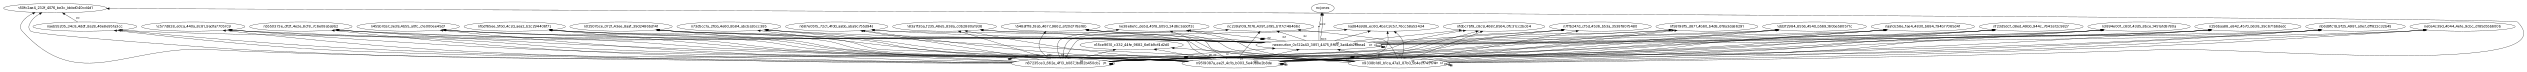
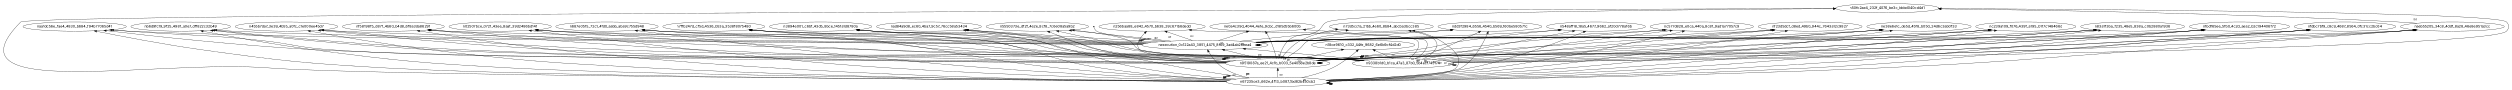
node "ncjones": removed
node "n1bdf65ee_5fb0_4c2d_aea2_b2c294406f72": label "n1bdf65ee_5fb0_4c2d_aea2_b2c294406f72" -> "n1bdf65ee_5fb0_4c2d_aea2_b2c194406f72"
edge "n9338b1d0_b1ca_47a3_87b0_5b4ecf745174" -> "naeb55205_34c8_4ddf_8a28_46e8e951a3cc": added
edge "n67235ce3_662e_4f13_b087_1bd82b450cb2" -> "n256baa88_e842_4570_b638_39c671b6dedd": now "n67235ce3_662e_4f13_b087_1bd82b450cb2" -> "n9519087a_ee21_4c1b_b003_5e40b8e2b8de"
